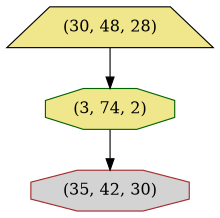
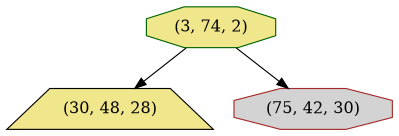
edge "(30, 48, 28)" -> "(3, 74, 2)": reversed
node "(35, 42, 30)": label "(35, 42, 30)" -> "(75, 42, 30)"
